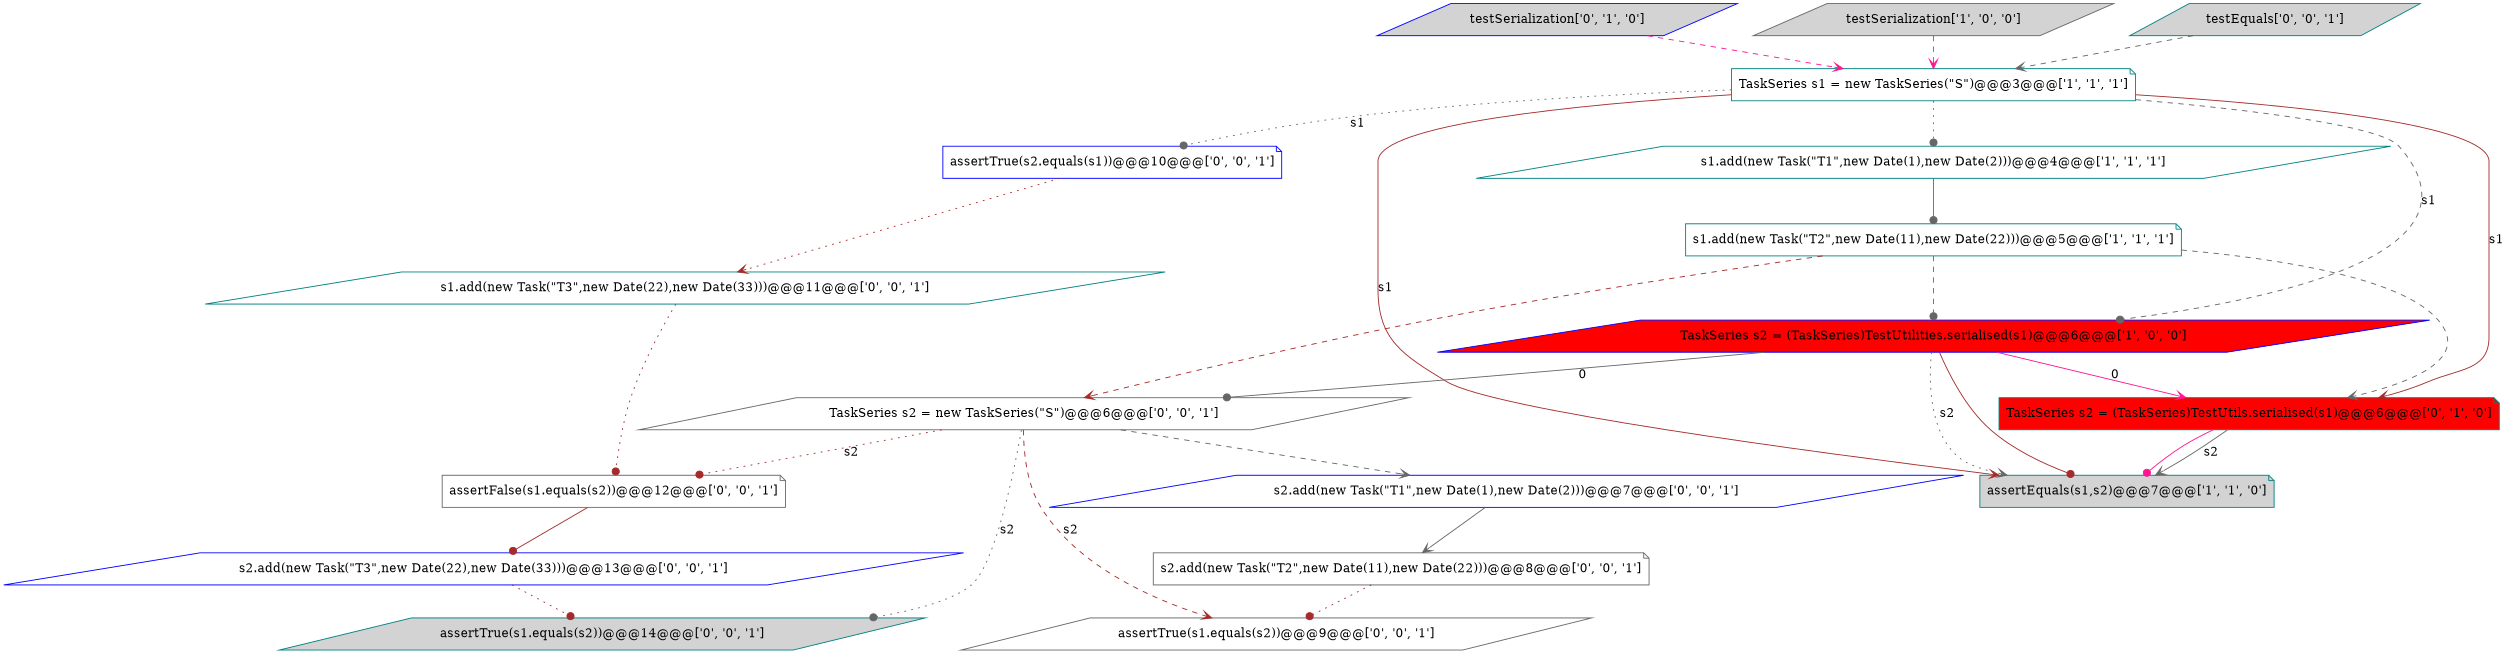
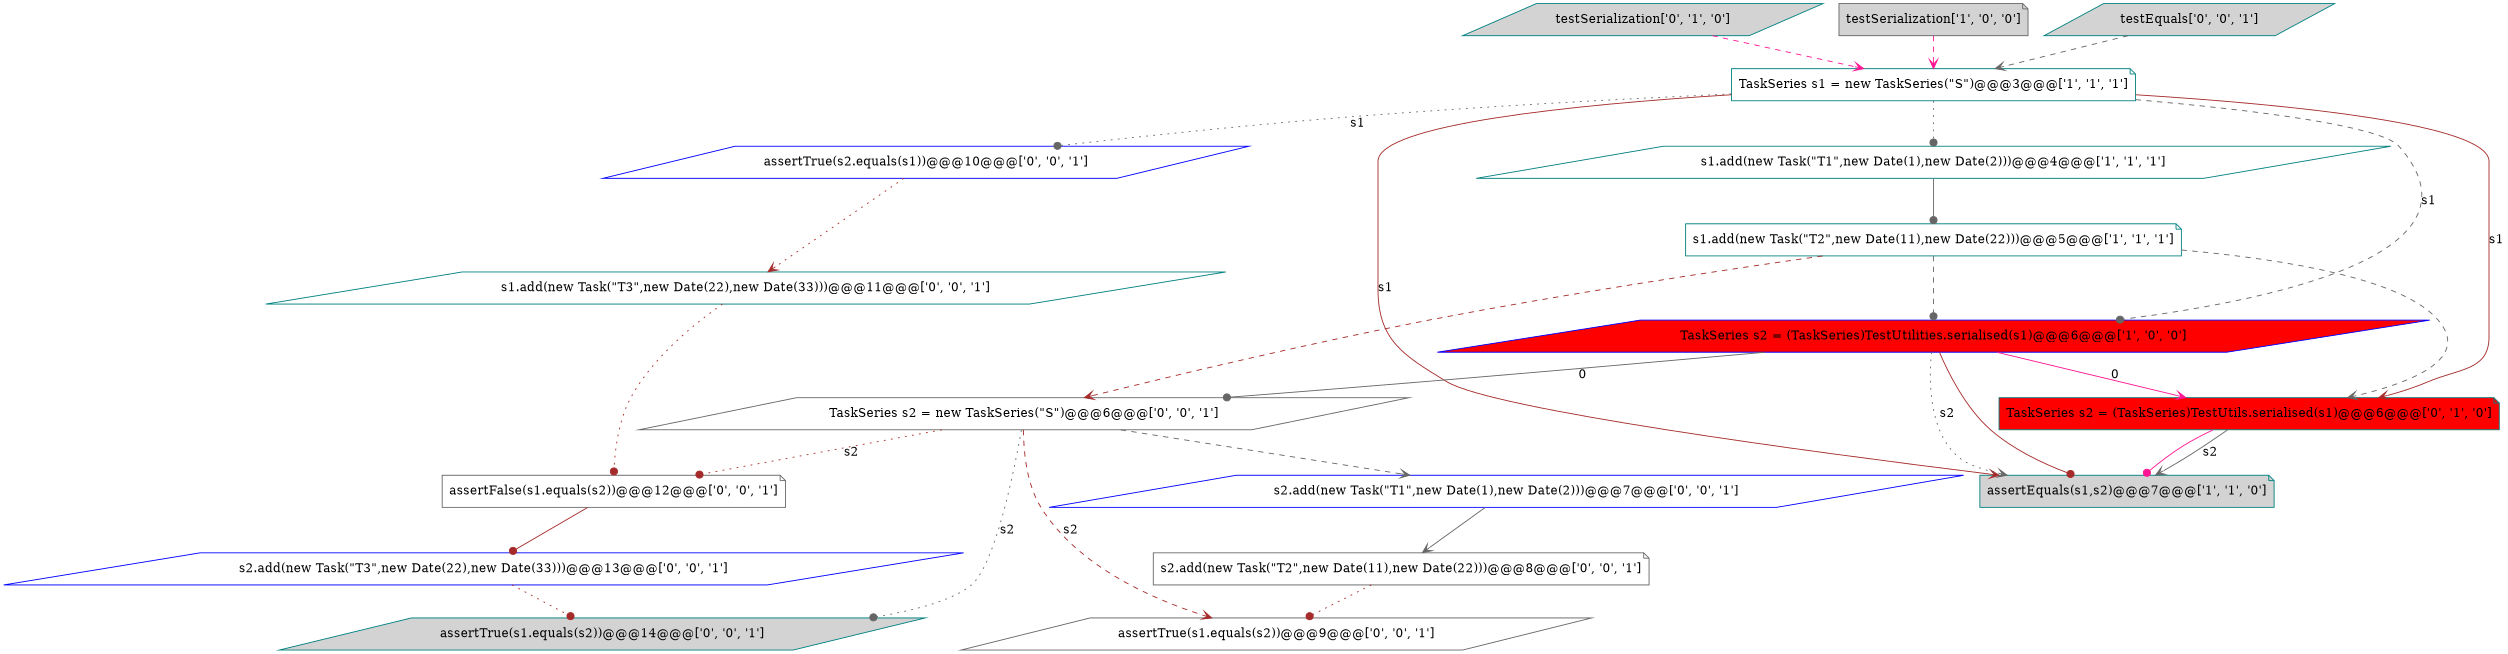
node "testSerialization['0', '1', '0']": color blue -> teal
node "testSerialization['1', '0', '0']": shape parallelogram -> note
node "assertTrue(s2.equals(s1))@@@10@@@['0', '0', '1']": shape note -> parallelogram
